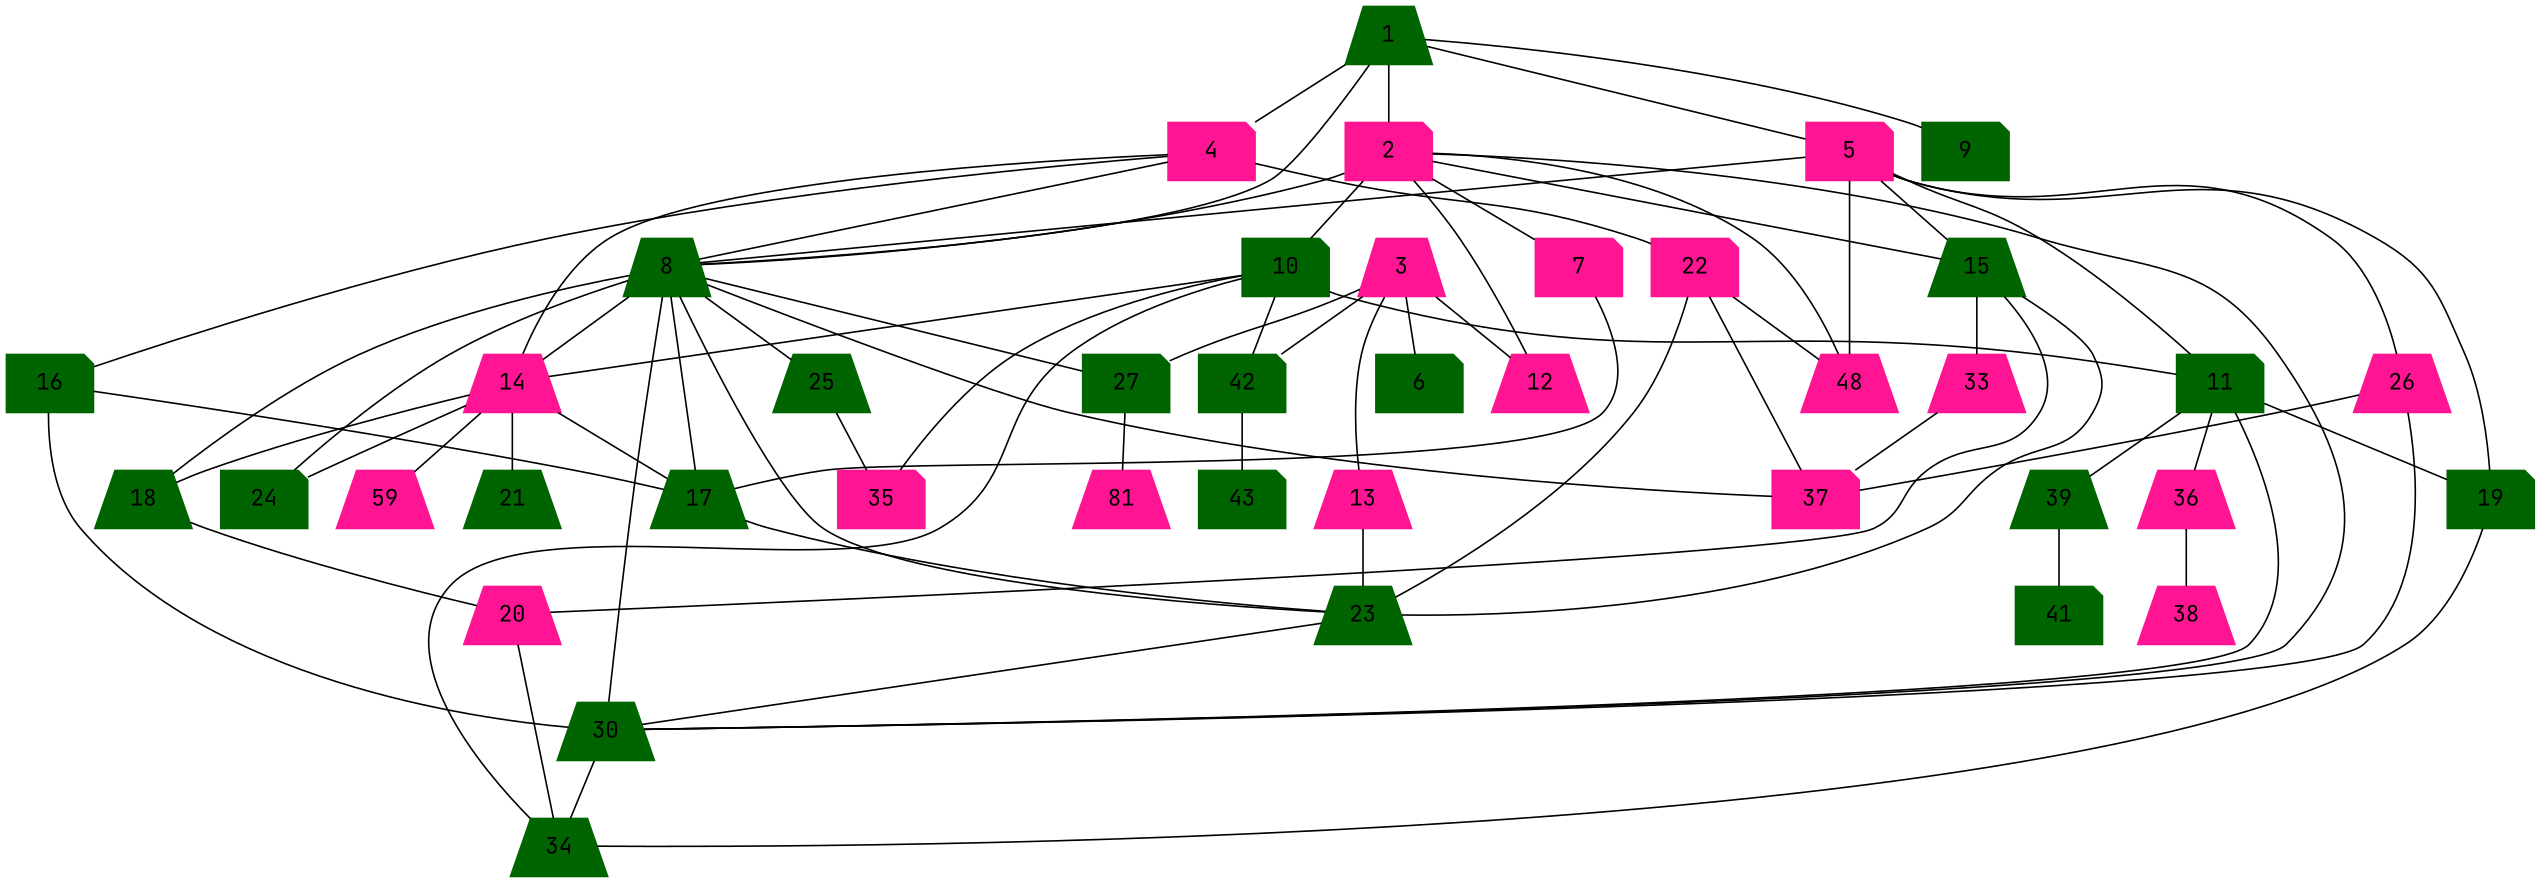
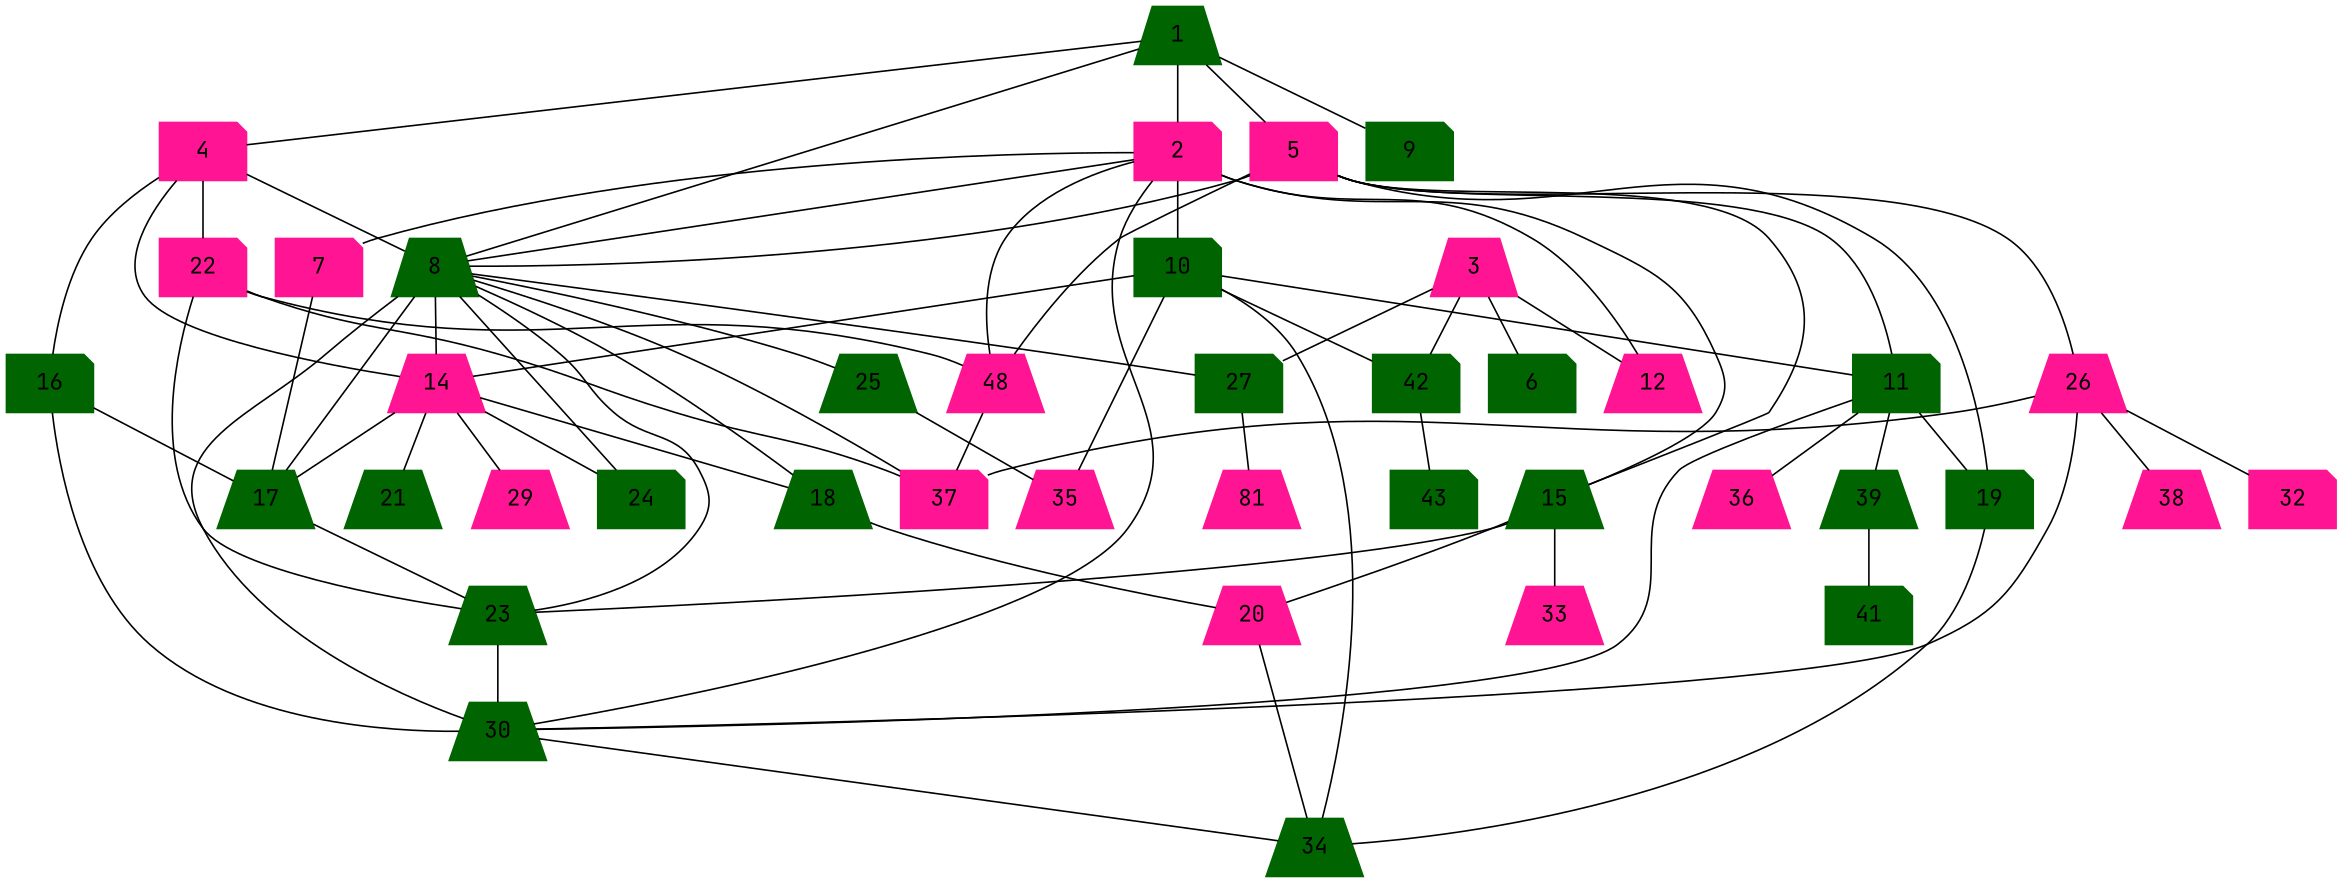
edge "33" -- "37": now "48" -- "37"
node "59": label "59" -> "29"
node "35": shape note -> trapezium
node "13": removed
node "32": added
edge "36" -- "38": now "26" -- "38"
